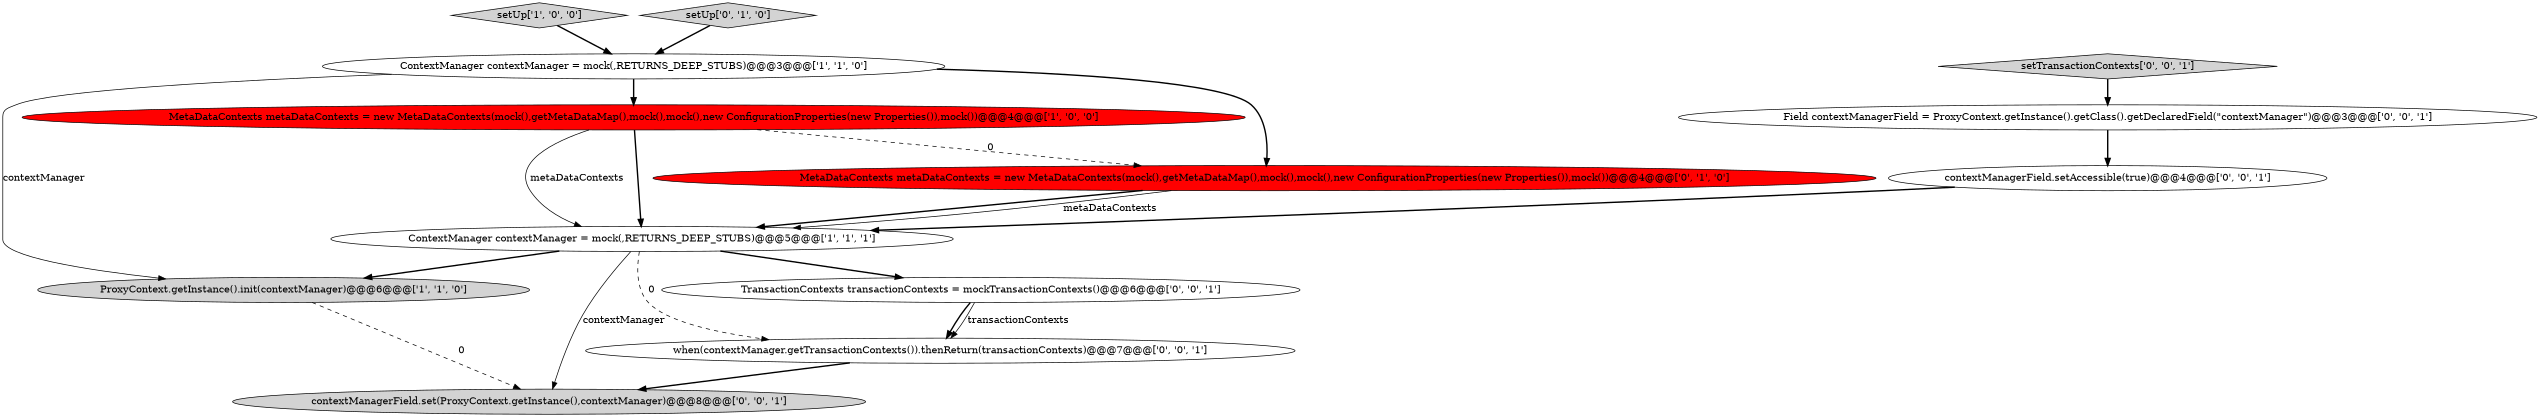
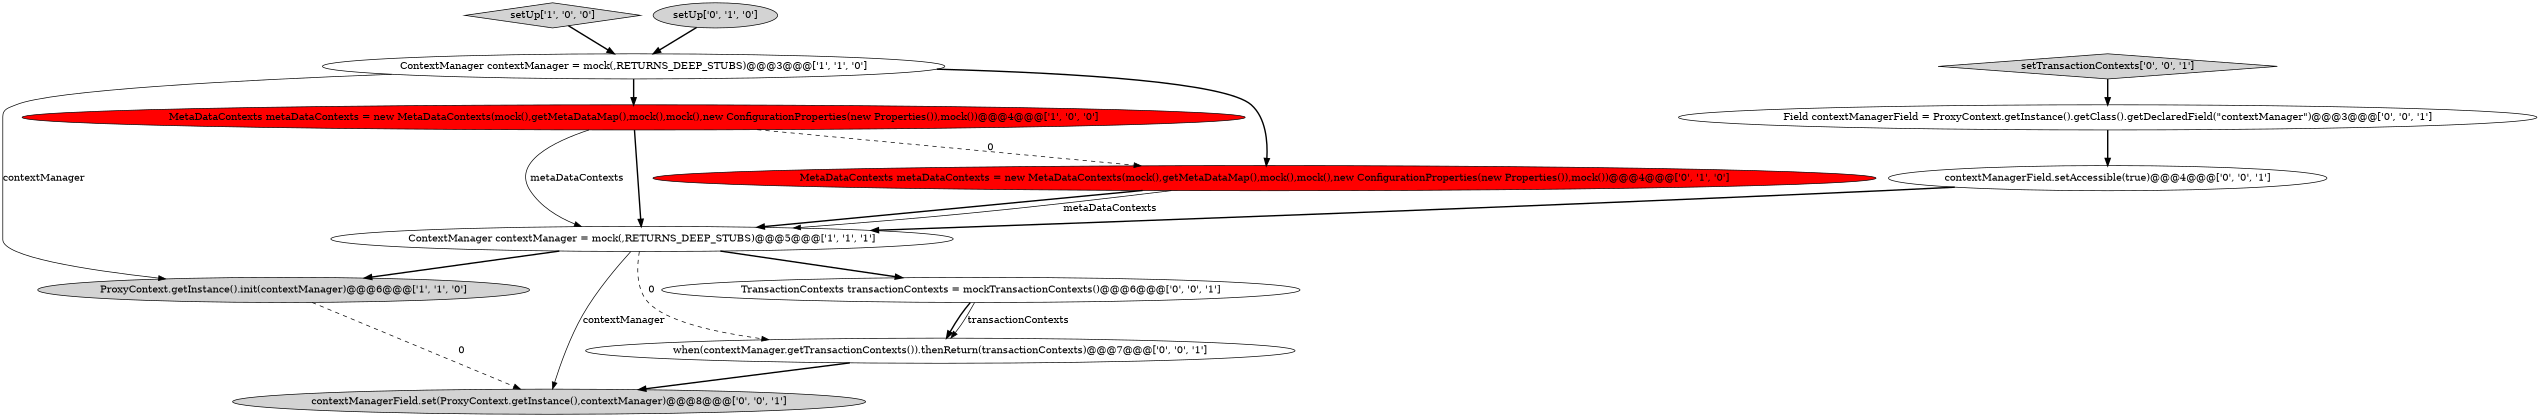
node "setUp['0', '1', '0']": shape diamond -> ellipse
